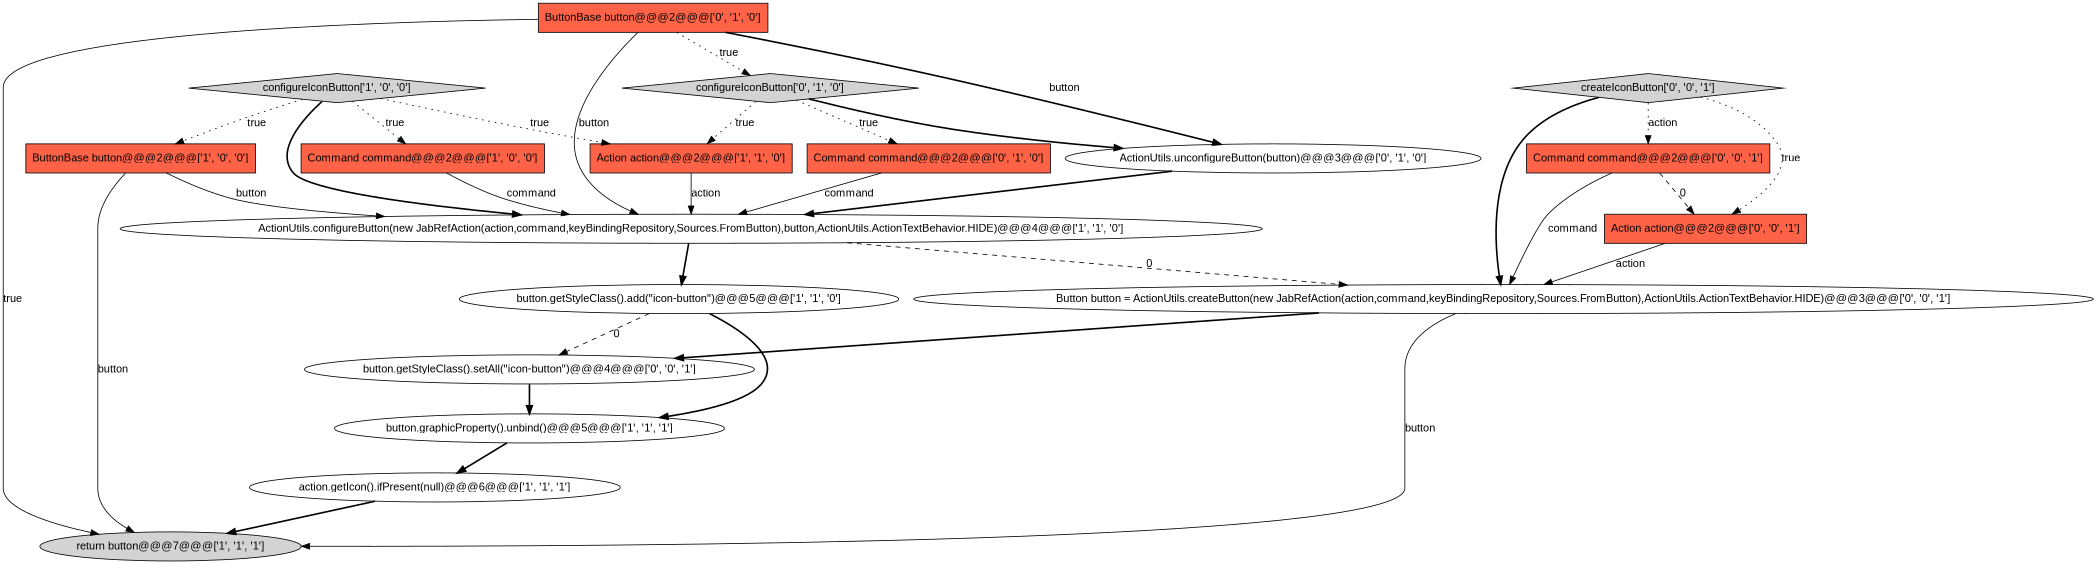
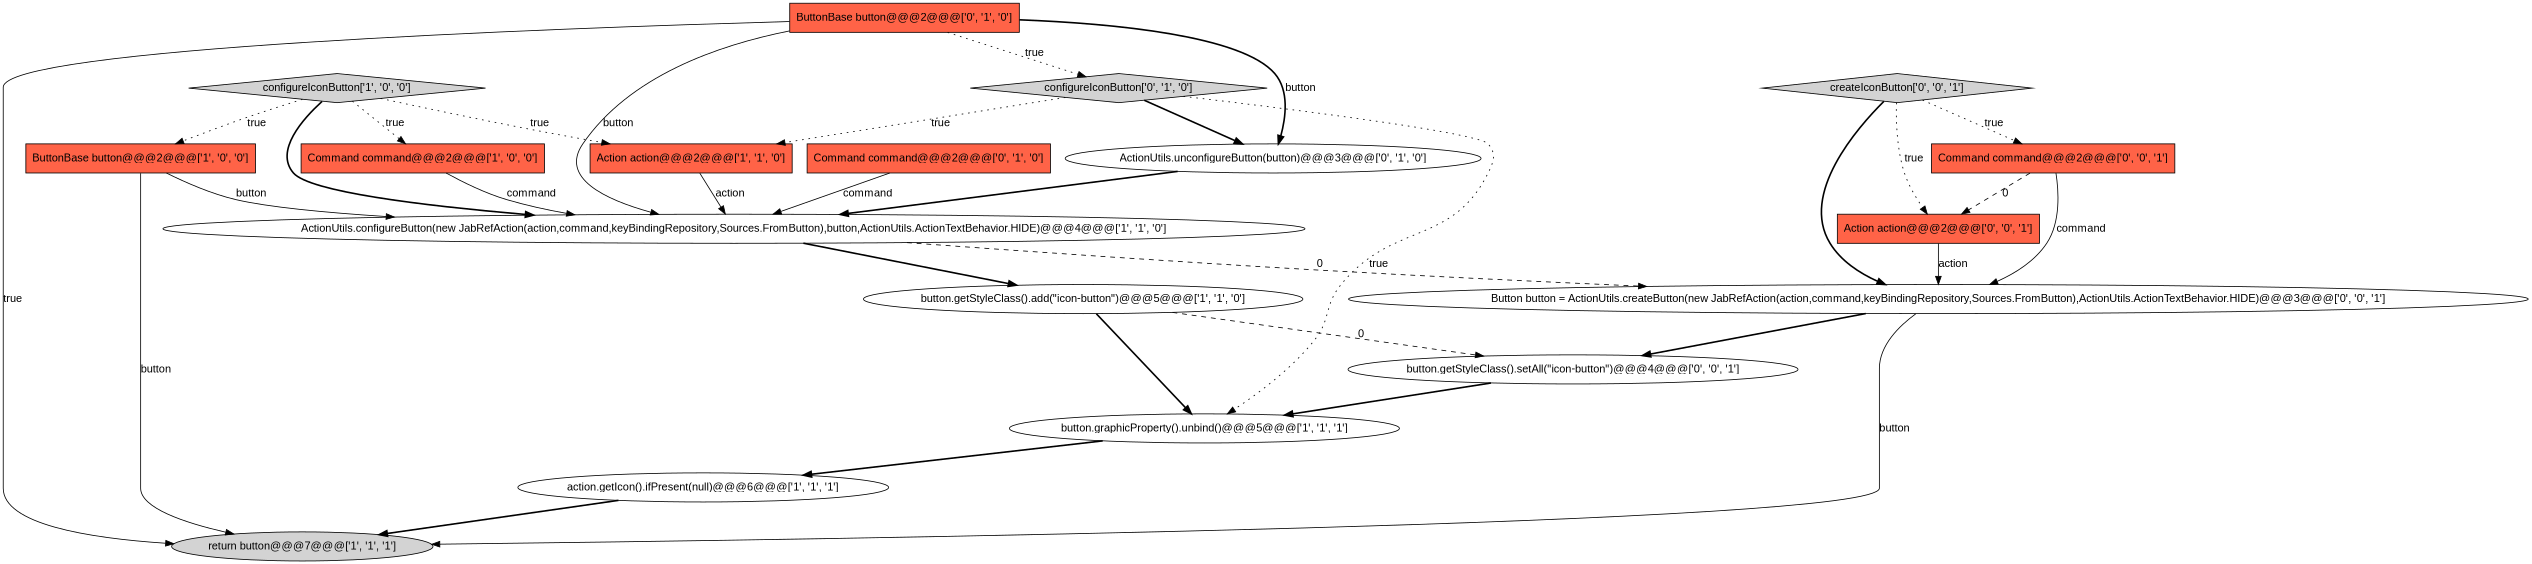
edge "configureIconButton['0', '1', '0']" -> "Command command@@@2@@@['0', '1', '0']": now "configureIconButton['0', '1', '0']" -> "button.graphicProperty().unbind()@@@5@@@['1', '1', '1']"
edge "createIconButton['0', '0', '1']" -> "Command command@@@2@@@['0', '0', '1']": label "action" -> "true"
